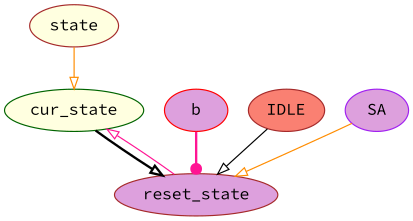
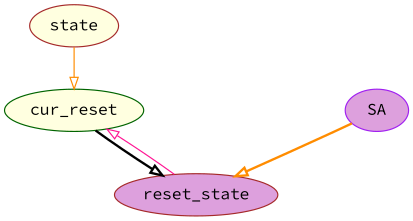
node "cur_state": label "cur_state" -> "cur_reset"
node "b": removed
node "IDLE": removed
edge "SA" -> "reset_state": style solid -> bold
